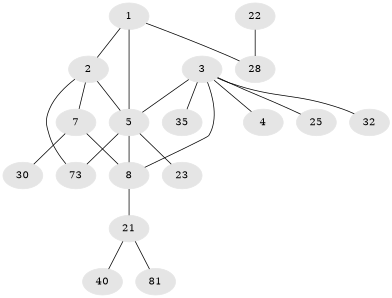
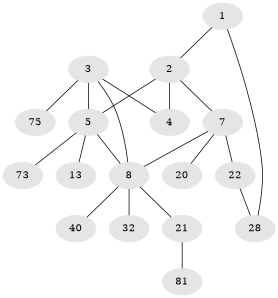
edge "1" -- "5": removed
edge "3" -- "32": now "8" -- "32"
edge "2" -- "73": now "2" -- "4"
node "35": label "35" -> "75"
node "25": removed
edge "7" -- "22": added
node "30": label "30" -> "20"
node "23": label "23" -> "13"
edge "21" -- "40": now "8" -- "40"
